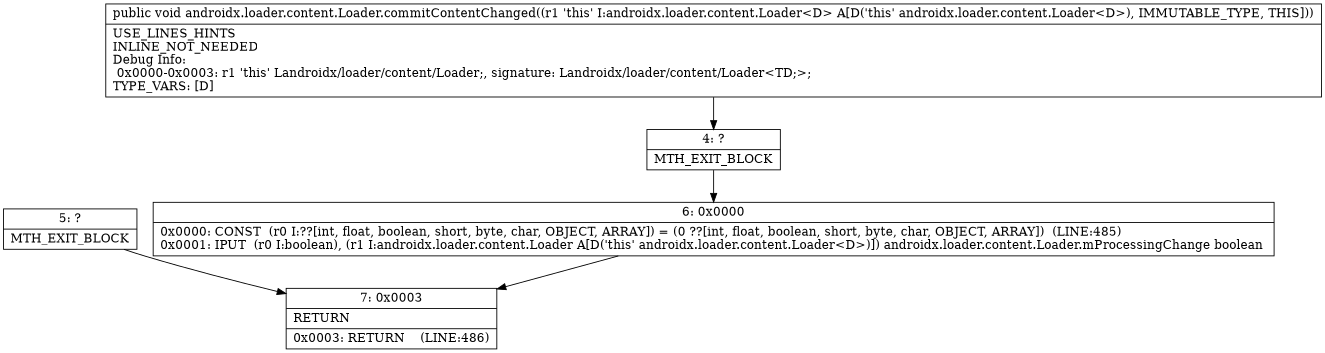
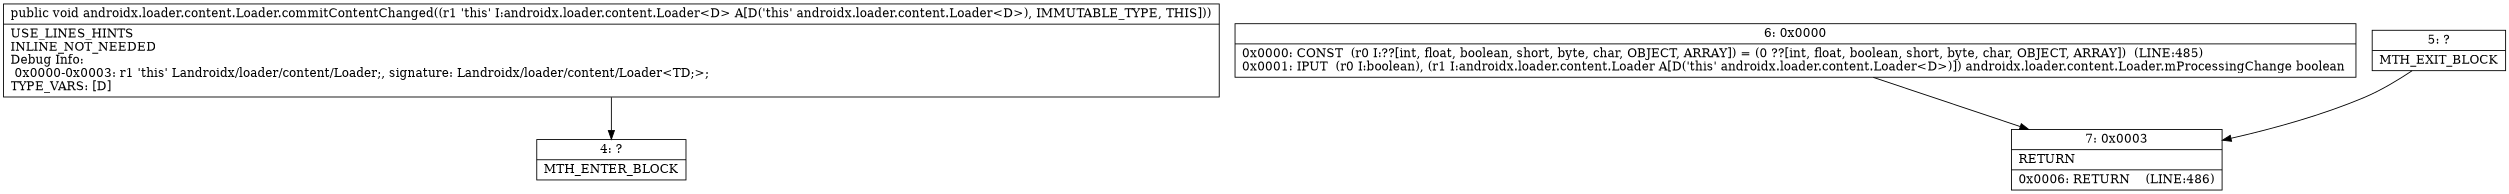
node "4: ?": text "MTH_EXIT_BLOCK" -> "MTH_ENTER_BLOCK"
edge "4: ?" -> "6: 0x0000": removed
node "7: 0x0003": text "0x0003: RETURN    (LINE:486)" -> "0x0006: RETURN    (LINE:486)"
